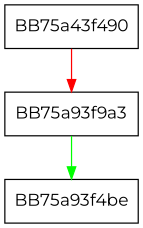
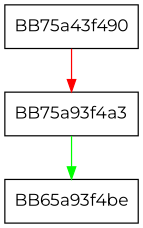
node "BB75a93f9a3": label "BB75a93f9a3" -> "BB75a93f4a3"
node "BB75a93f4be": label "BB75a93f4be" -> "BB65a93f4be"
